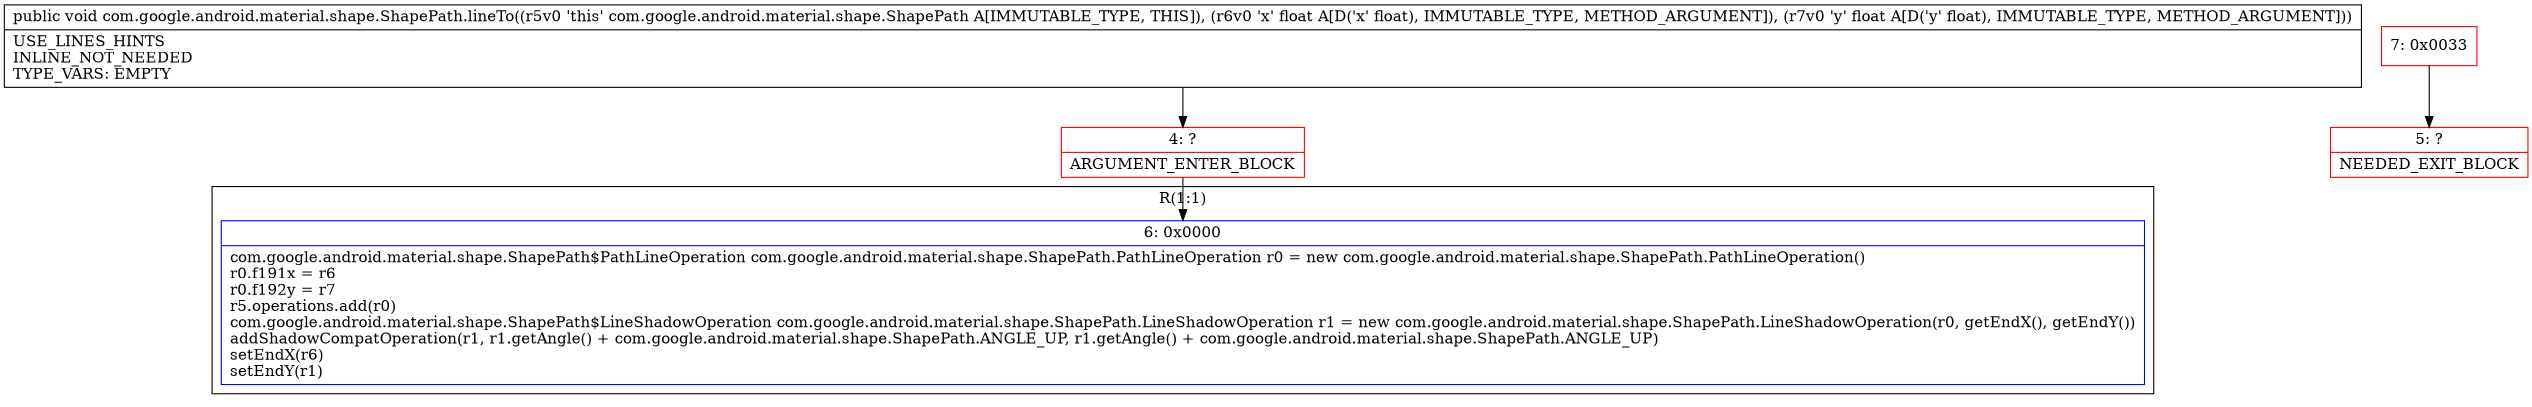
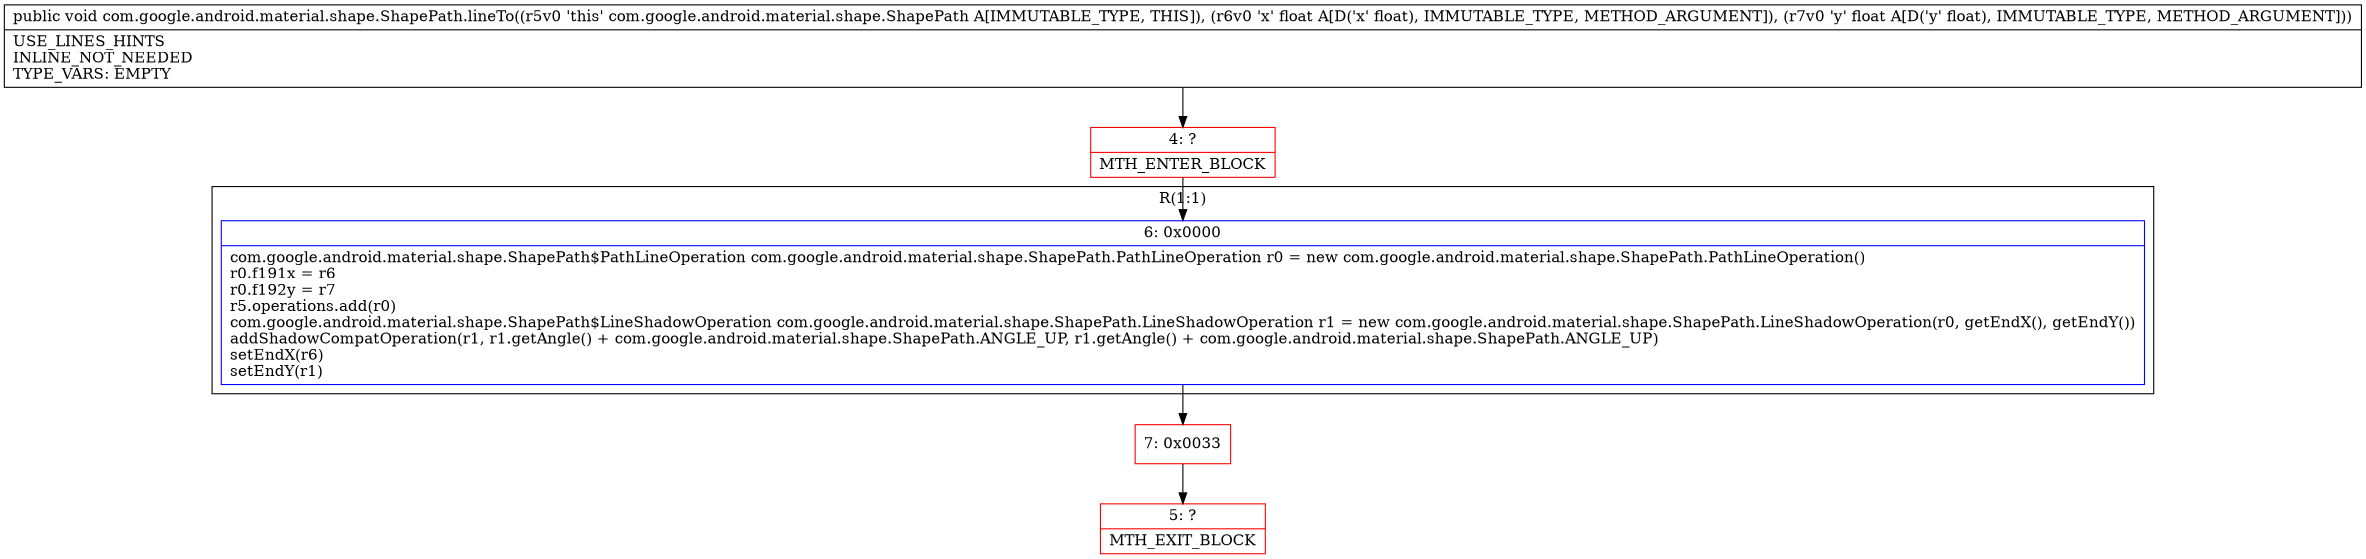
node "4: ?": text "ARGUMENT_ENTER_BLOCK" -> "MTH_ENTER_BLOCK"
node "5: ?": text "NEEDED_EXIT_BLOCK" -> "MTH_EXIT_BLOCK"
edge "6: 0x0000" -> "7: 0x0033": added
